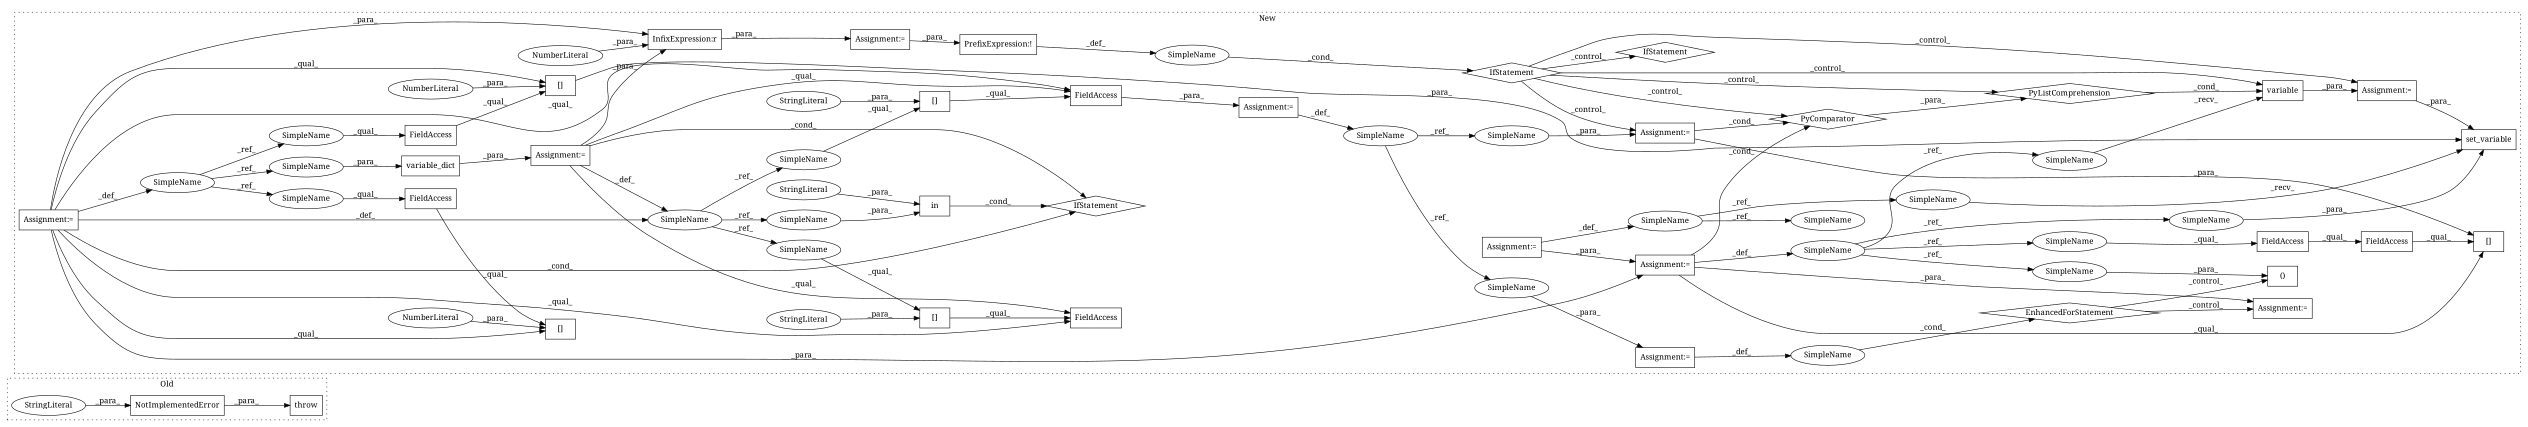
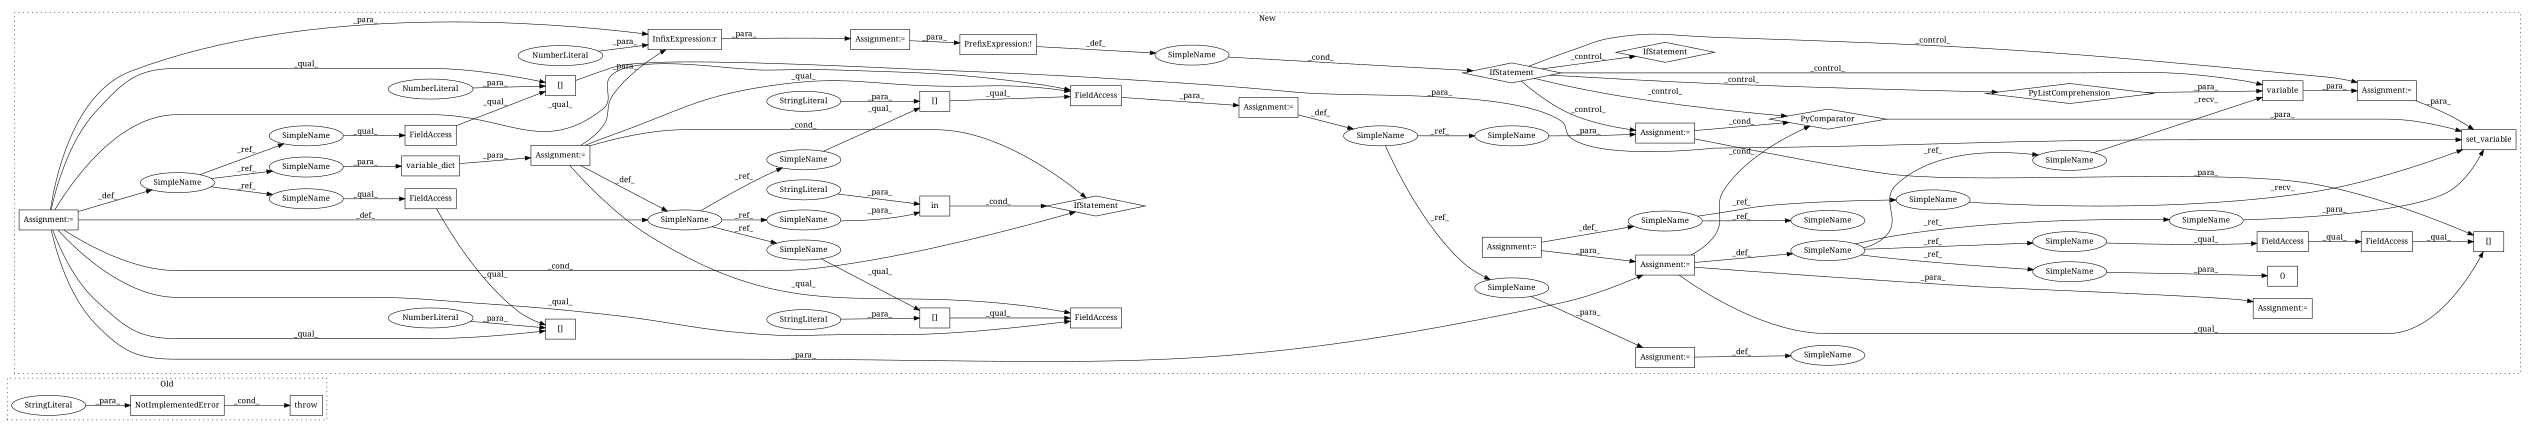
edge "PyListComprehension" -> "variable": label "_cond_" -> "_para_"
edge "PyComparator" -> "PyListComprehension": now "PyComparator" -> "set_variable"
node "EnhancedForStatement": removed
edge "NotImplementedError" -> "throw": label "_para_" -> "_cond_"
